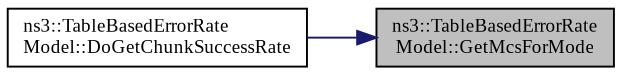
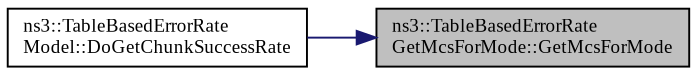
node "ns3::TableBasedErrorRate Model::GetMcsForMode": label "ns3::TableBasedErrorRate Model::GetMcsForMode" -> "ns3::TableBasedErrorRate GetMcsForMode::GetMcsForMode"
